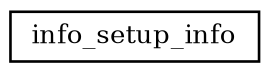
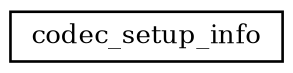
node "info_setup_info": label "info_setup_info" -> "codec_setup_info"
